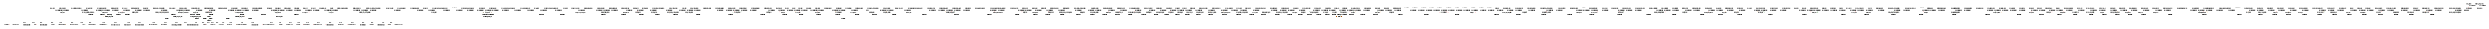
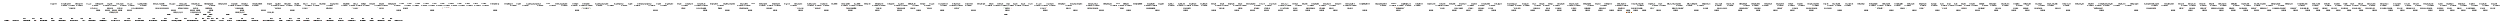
edge "dbr:Valston_Hancock" -> "dbr:Samuel_Moore_(Australian_politician)": now "dbr:Valston_Hancock" -> "dbr:Perth"
edge "dbr:David_Malcolm" -> "dbr:Perth": added, label "dbo:deathPlace"
edge "dbr:M._C._Davies" -> "dbr:M.C.Davies_Company_Ltd": reversed
